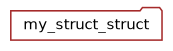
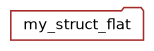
node "my_struct_struct": label "my_struct_struct" -> "my_struct_flat"
